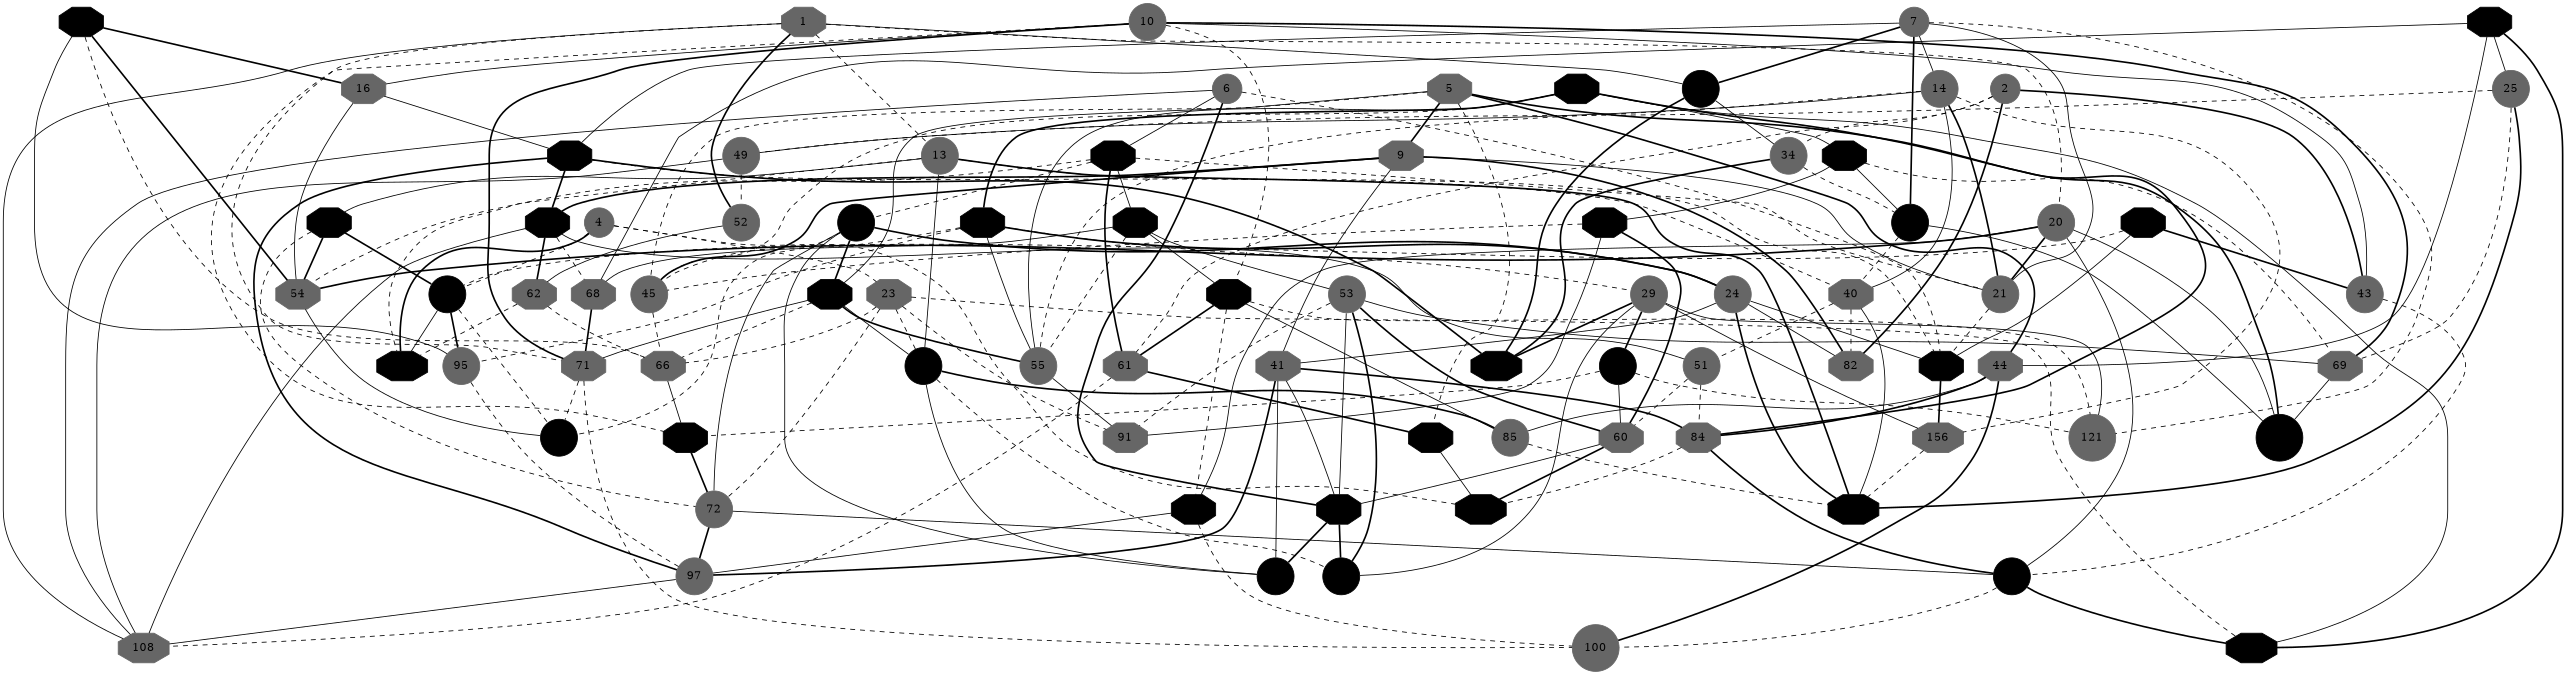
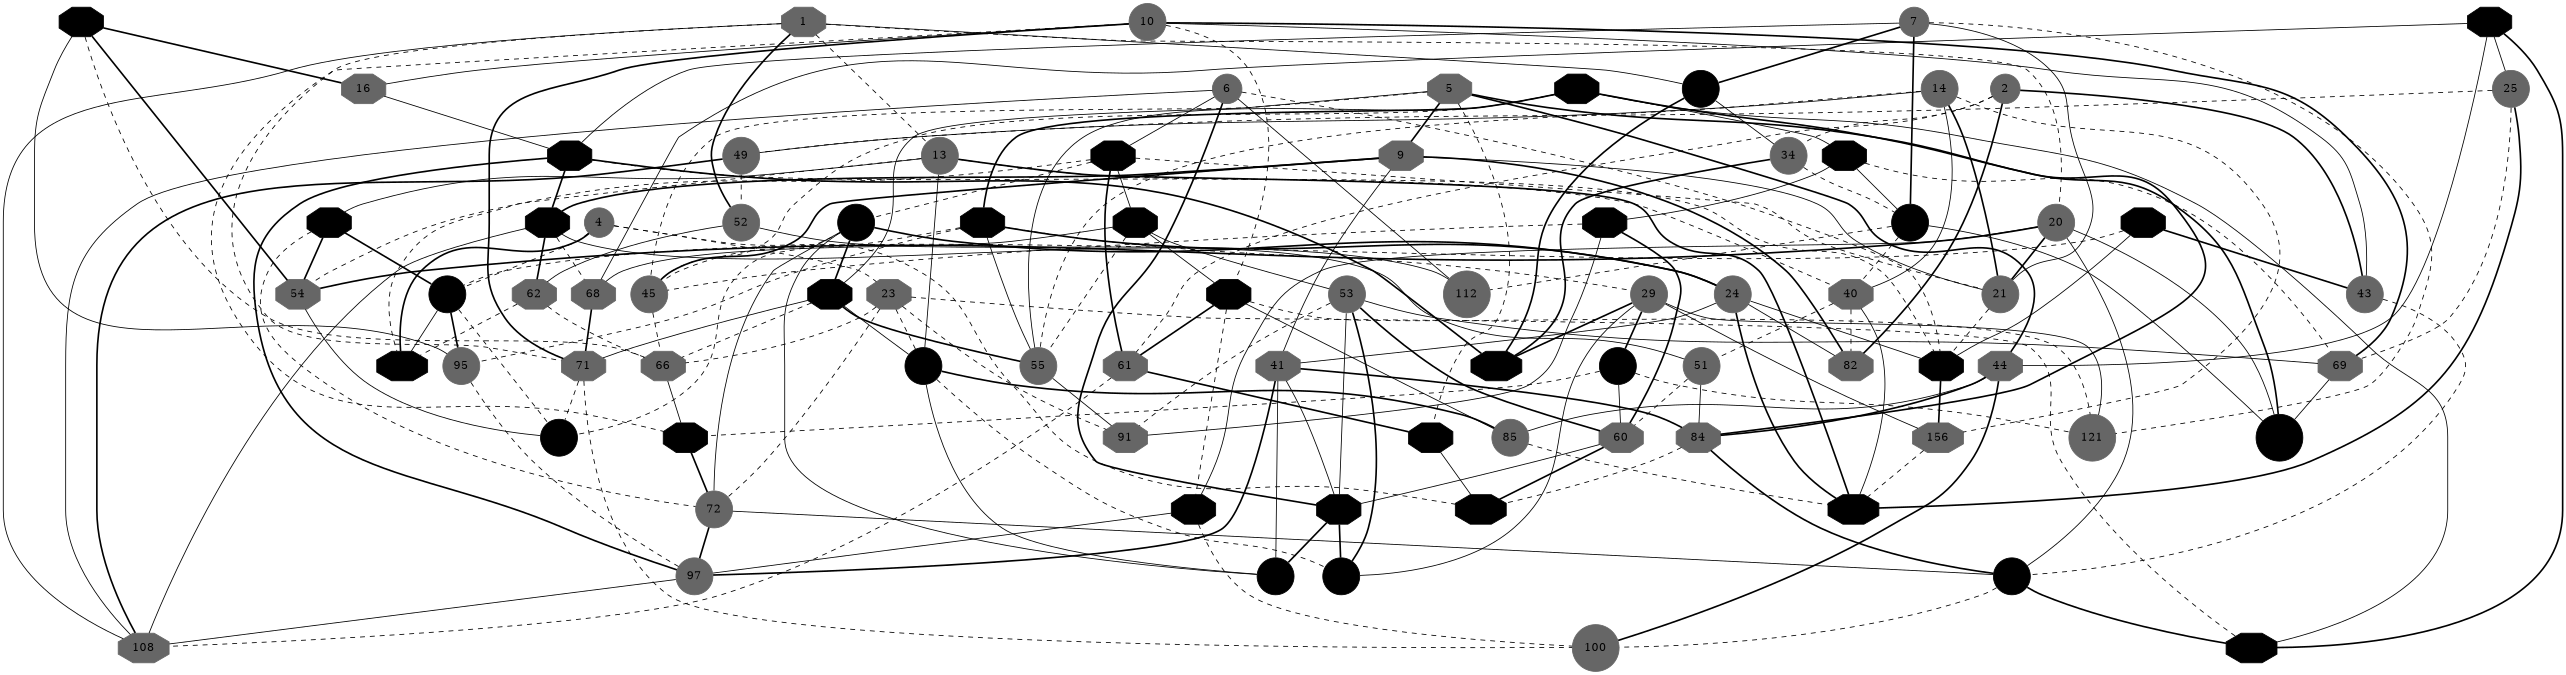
edge "7" -- "14": removed
edge "16" -- "54": removed
edge "49" -- "108": style solid -> bold
node "112": added
edge "51" -- "84": style dashed -> solid
